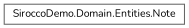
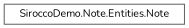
node "SiroccoDemo.Domain.Entities.Note": label "SiroccoDemo.Domain.Entities.Note" -> "SiroccoDemo.Note.Entities.Note"
